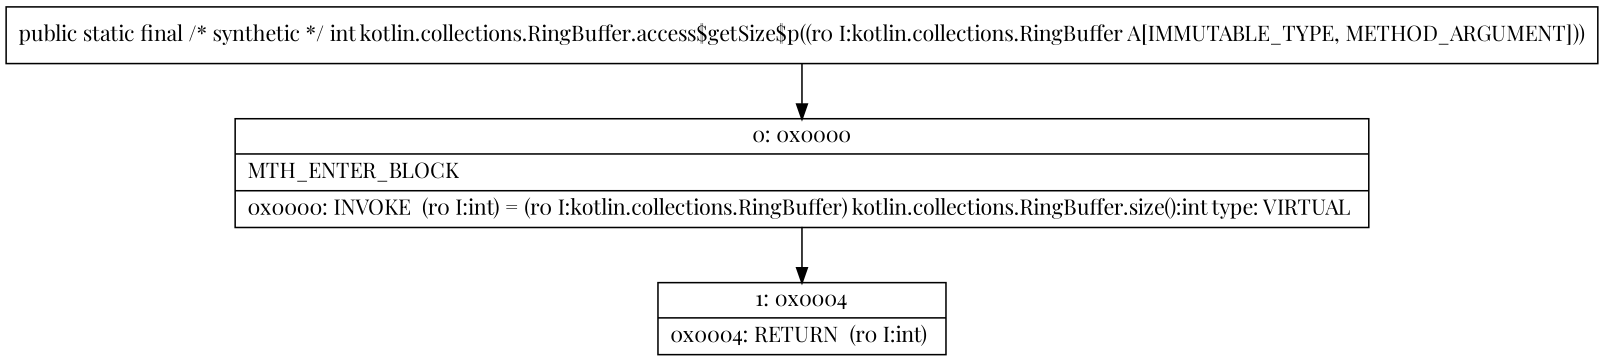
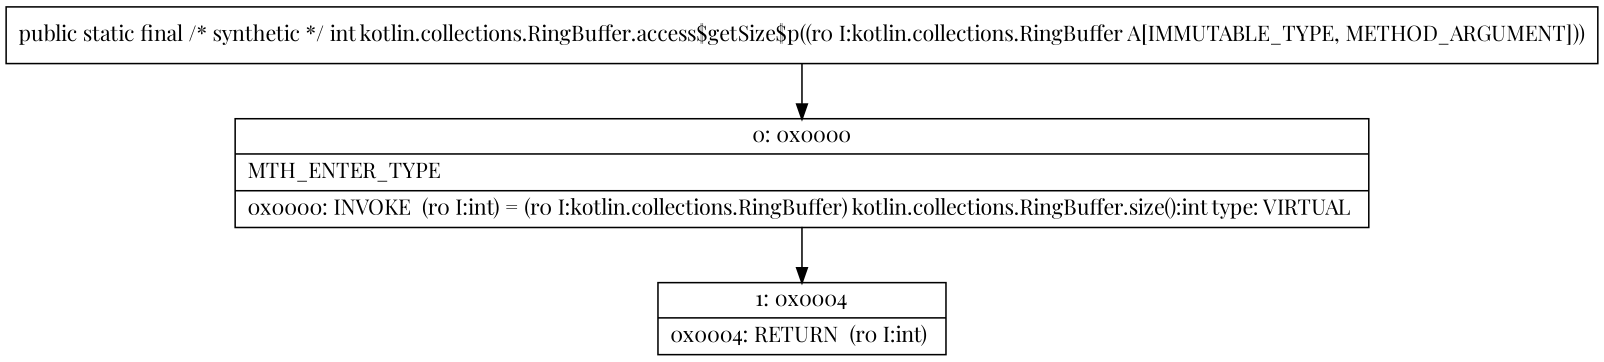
node "0: 0x0000": text "MTH_ENTER_BLOCK" -> "MTH_ENTER_TYPE"
